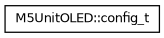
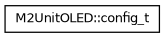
node "M5UnitOLED::config_t": label "M5UnitOLED::config_t" -> "M2UnitOLED::config_t"
